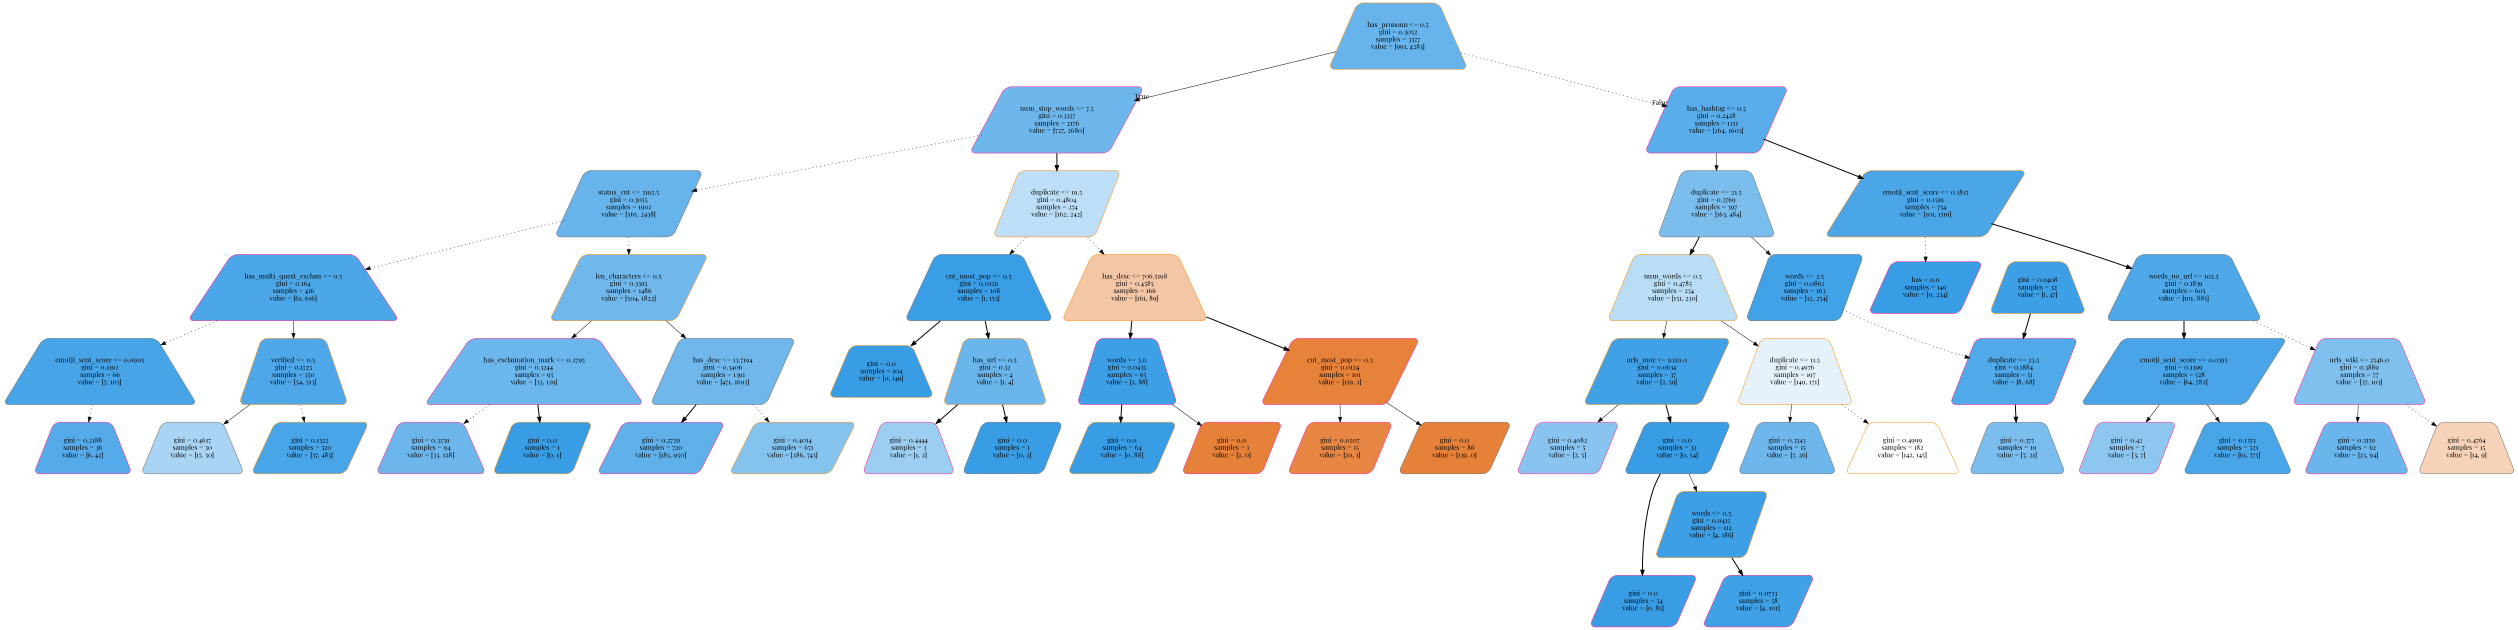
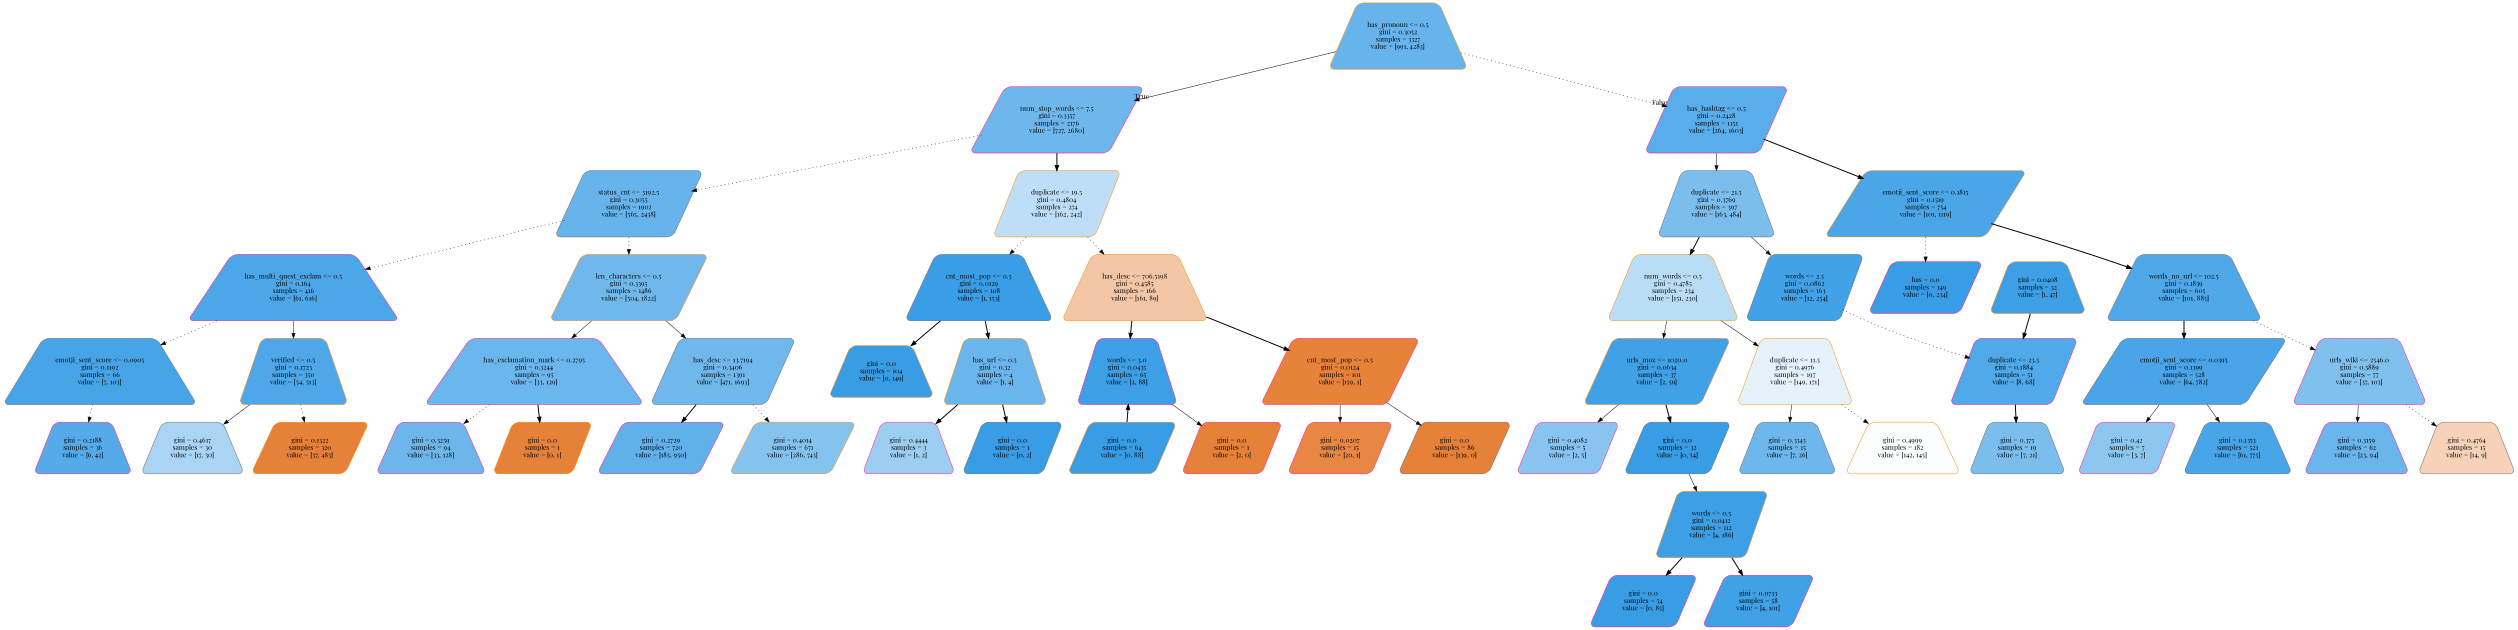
edge "words <= 3.0 gini = 0.0435 samples = 65 value = [2, 88]" -> "gini = 0.0 samples = 64 value = [0, 88]": reversed
node "gini = 0.1322 samples = 320 value = [37, 483]": fillcolor #399de5eb -> #e58139ff
node "gini = 0.0 samples = 1 value = [0, 1]": fillcolor #399de5ff -> #e58139ff
edge "gini = 0.0 samples = 32 value = [0, 54]" -> "gini = 0.0 samples = 54 value = [0, 85]": now "words <= 0.5 gini = 0.0412 samples = 112 value = [4, 186]" -> "gini = 0.0 samples = 54 value = [0, 85]"
